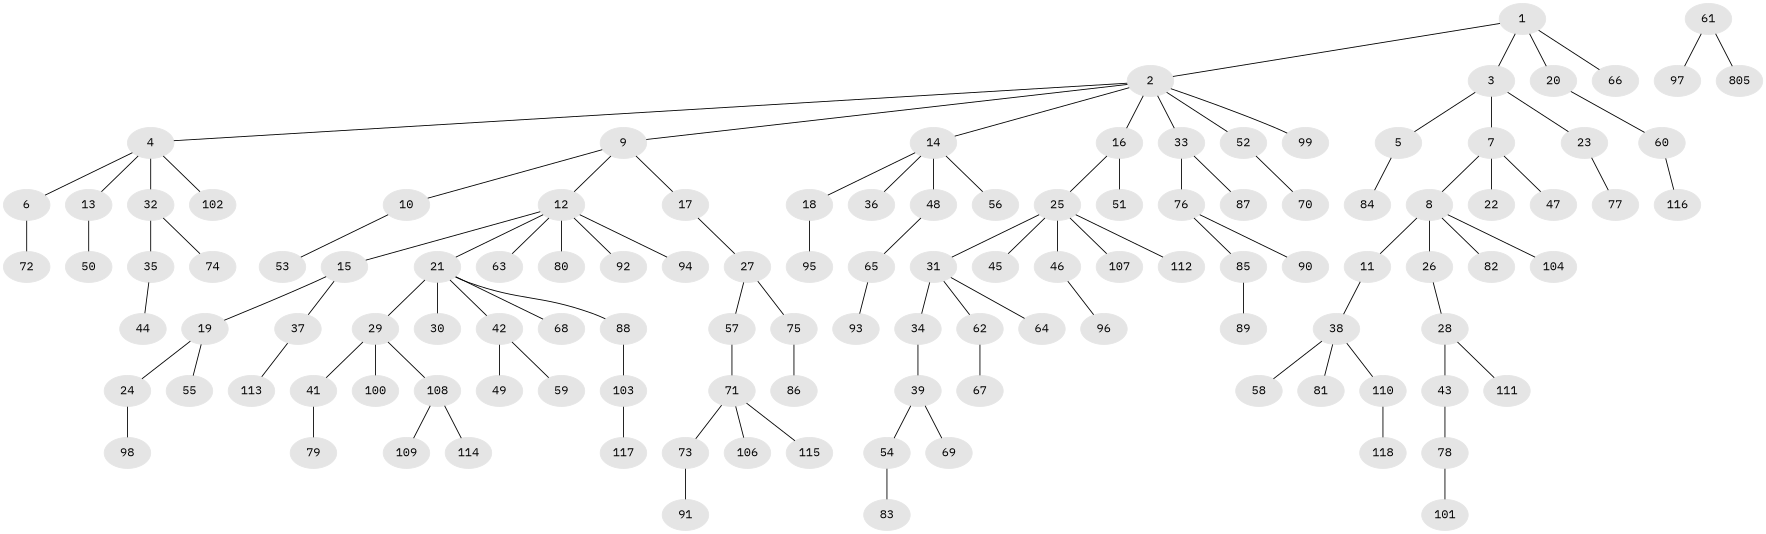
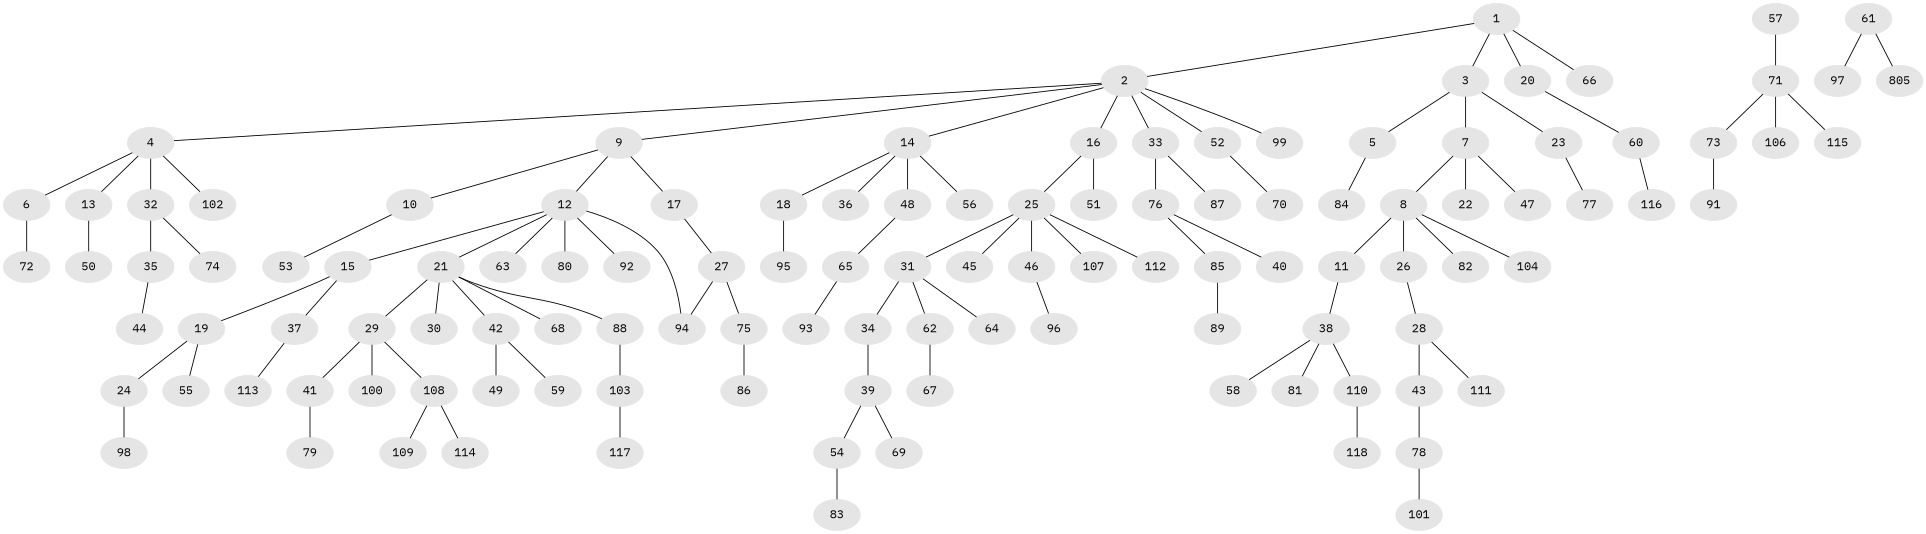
node "90": label "90" -> "40"
edge "27" -- "57": now "27" -- "94"
